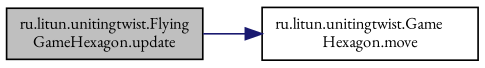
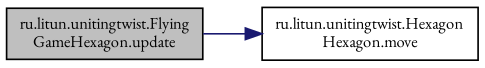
node "ru.litun.unitingtwist.Game Hexagon.move": label "ru.litun.unitingtwist.Game Hexagon.move" -> "ru.litun.unitingtwist.Hexagon Hexagon.move"
